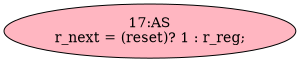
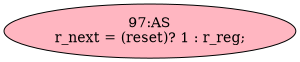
node "17:AS r_next = (reset)? 1 : r_reg;": label "17:AS r_next = (reset)? 1 : r_reg;" -> "97:AS r_next = (reset)? 1 : r_reg;"
